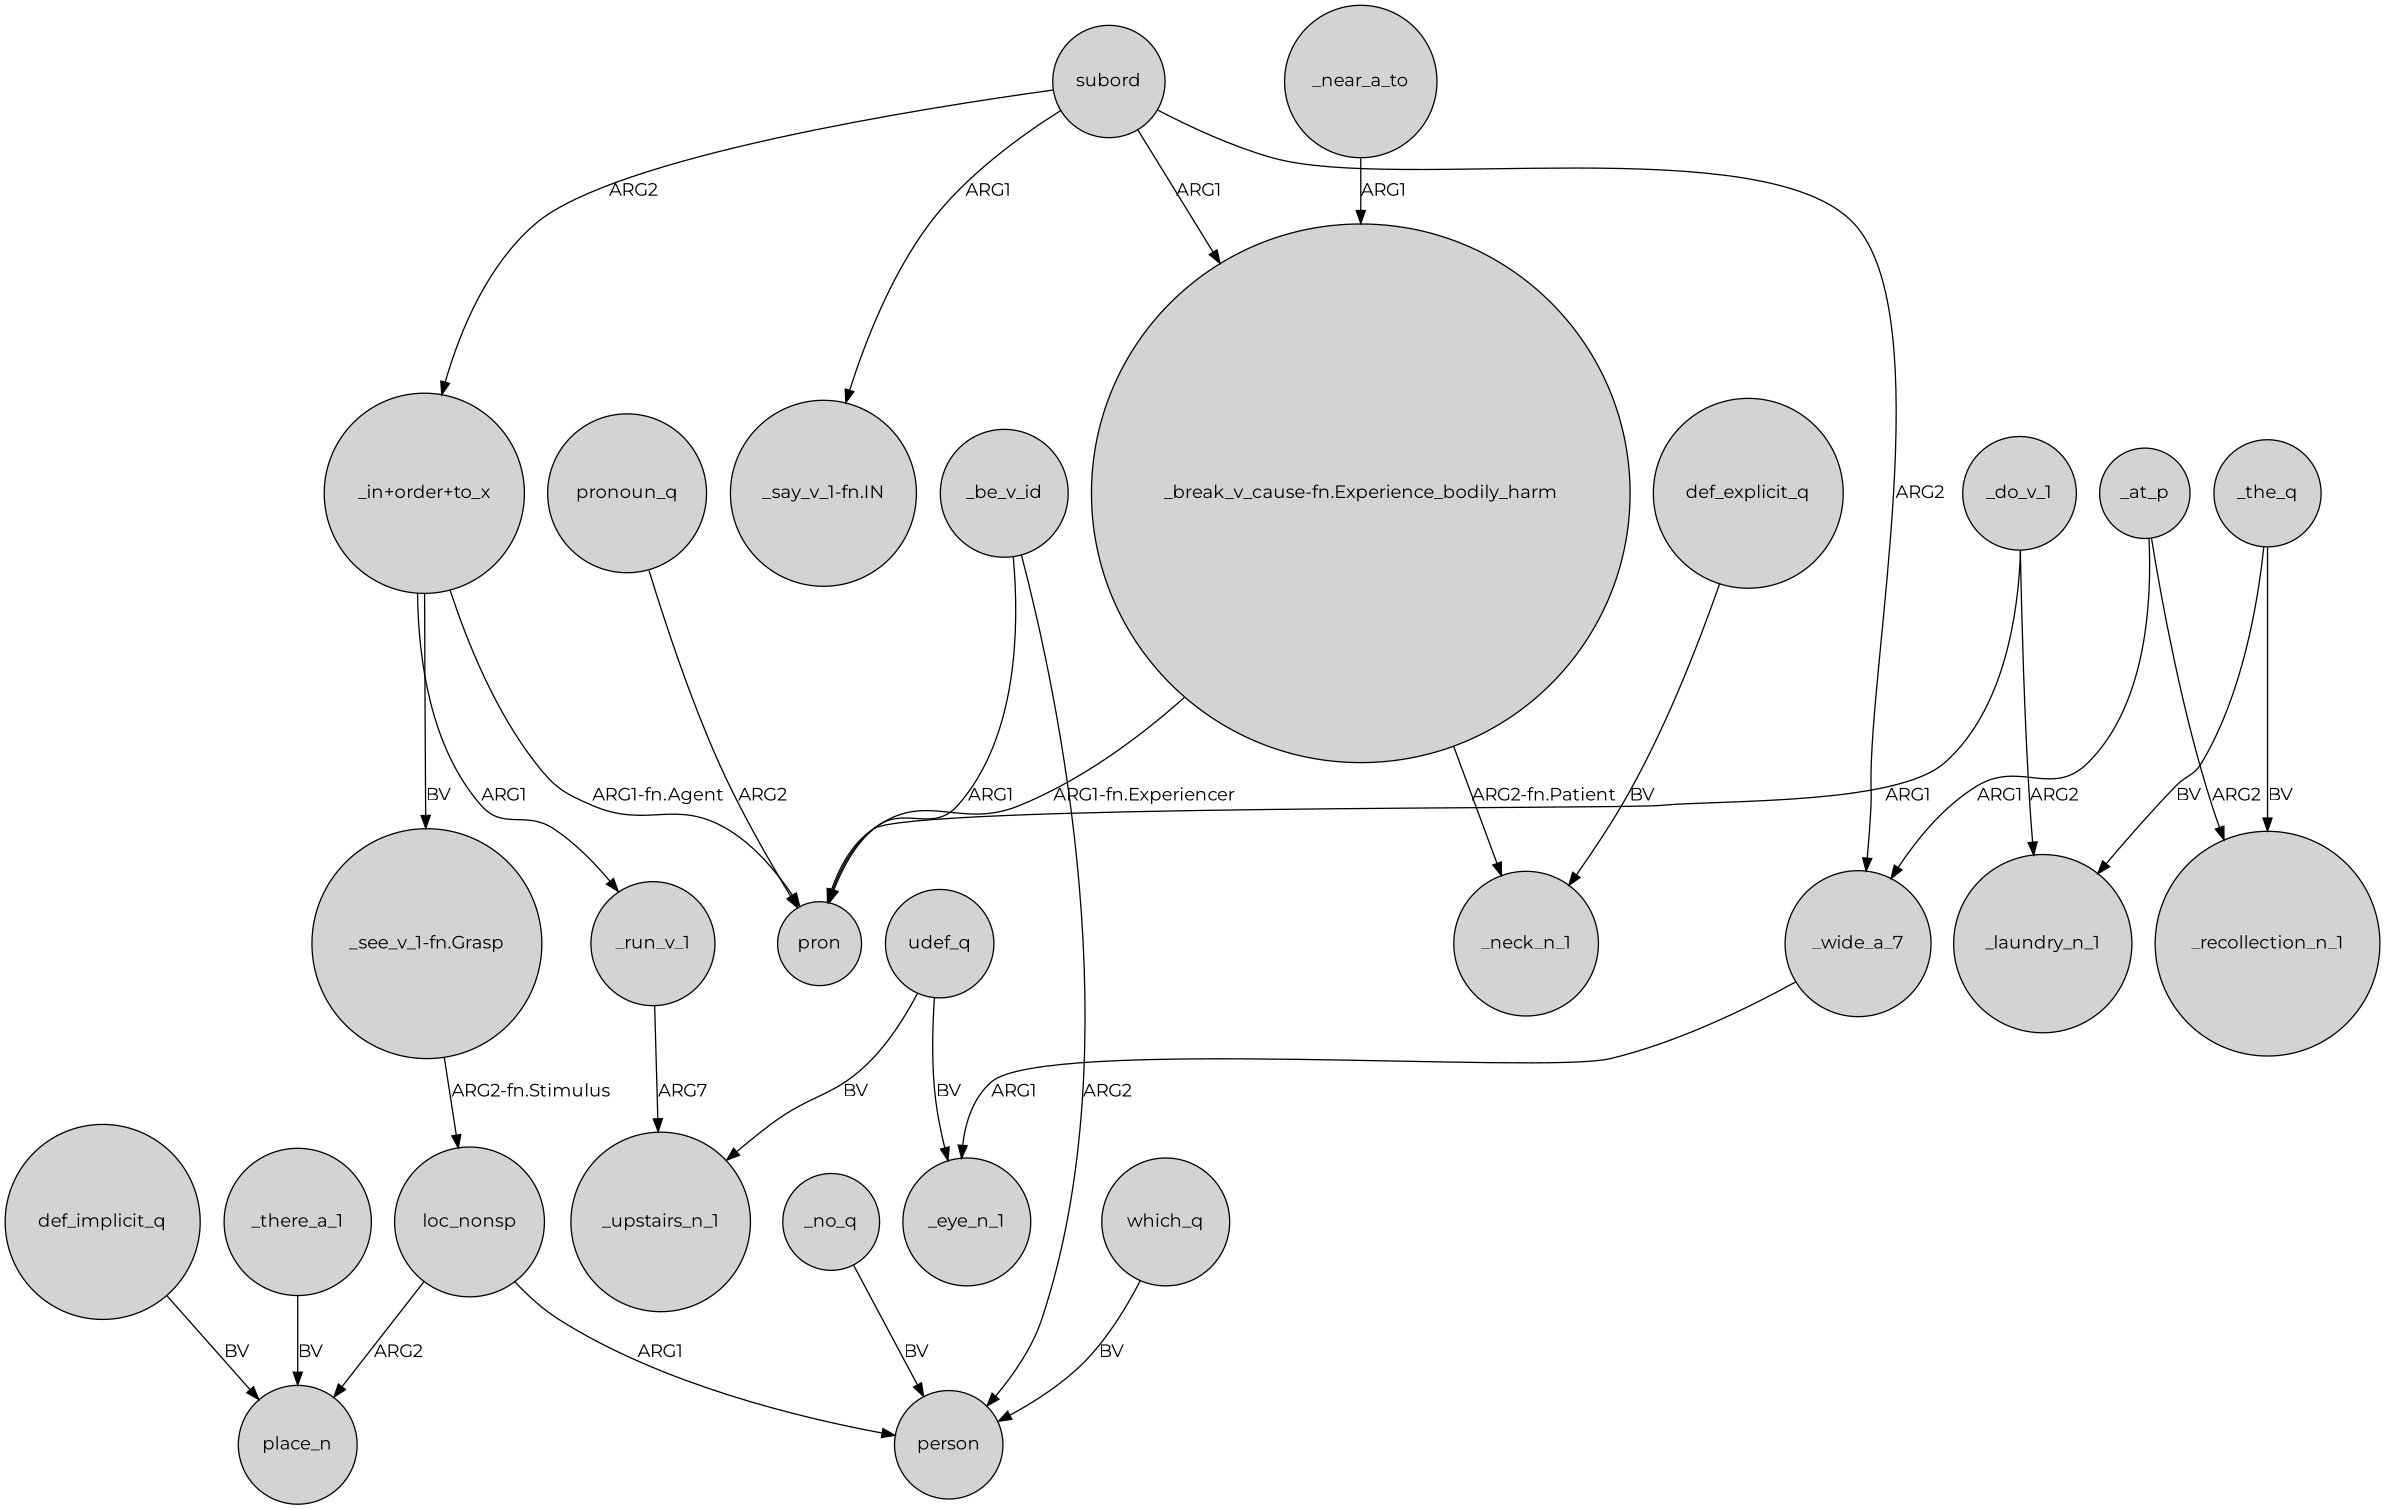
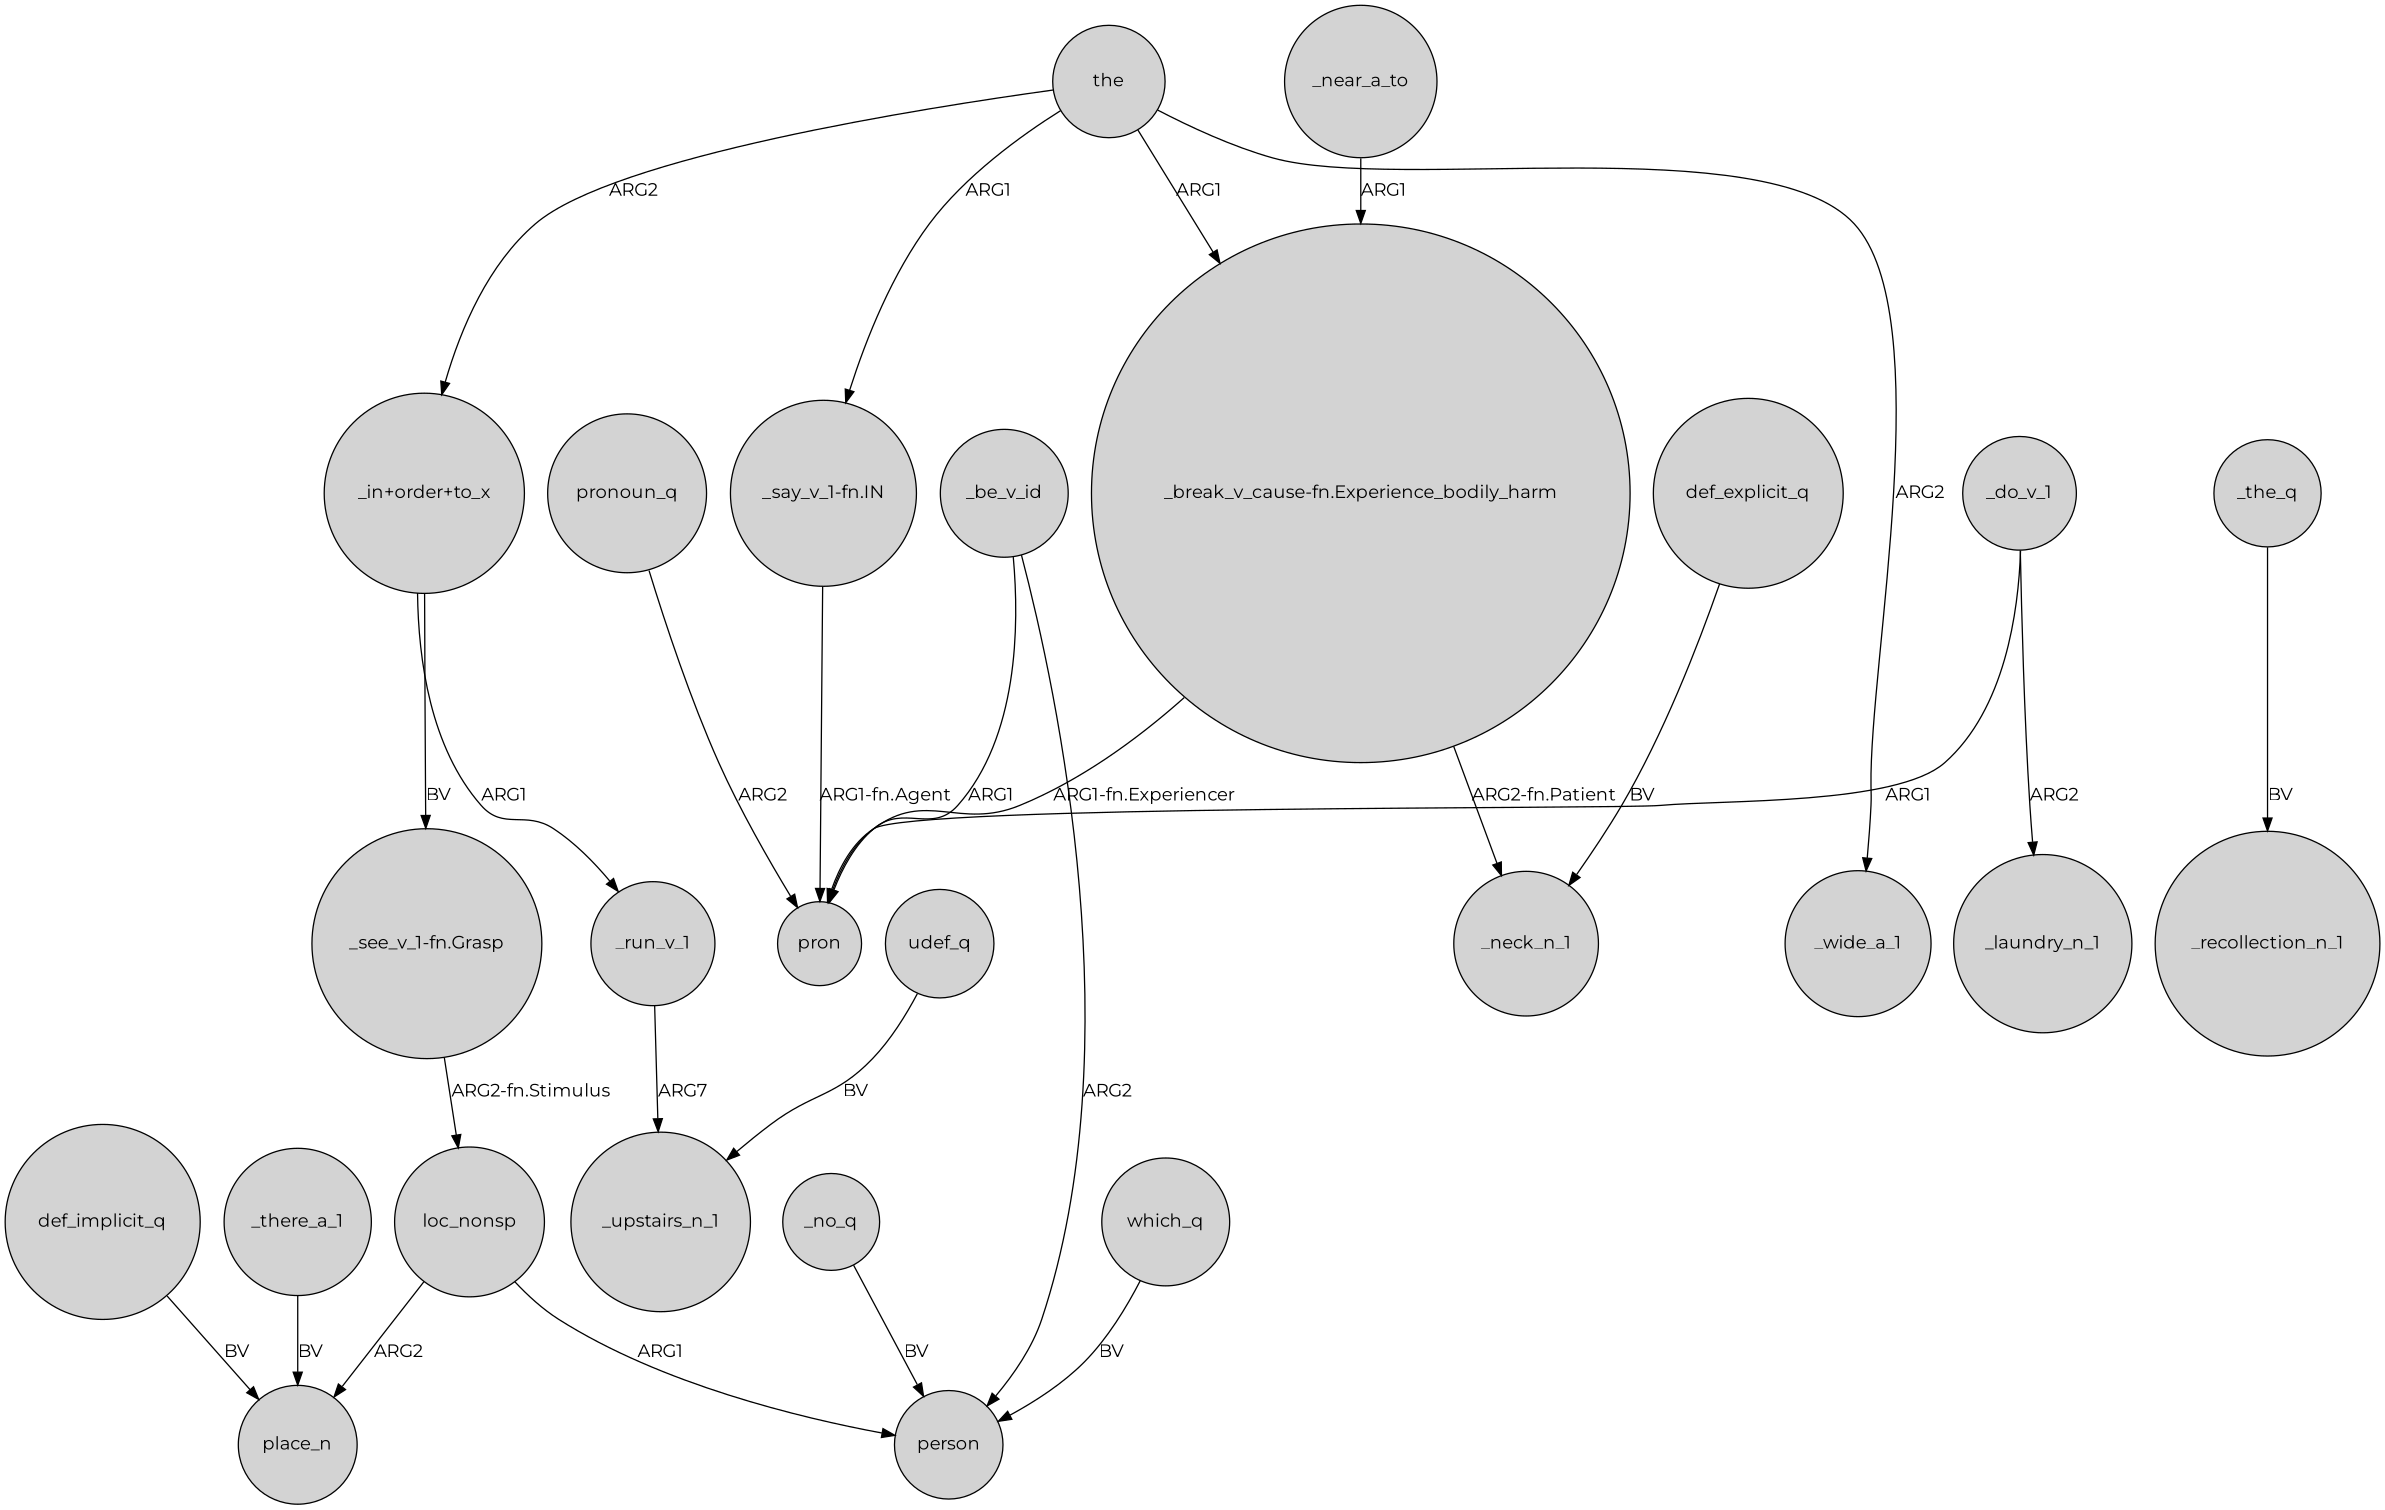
node "subord": label "subord" -> "the"
node "_at_p": removed
edge "_the_q" -> "_laundry_n_1": removed, label "BV"
edge "_in+order+to_x" -> "pron": now "_say_v_1-fn.IN" -> "pron"
node "_wide_a_7": label "_wide_a_7" -> "_wide_a_1"
node "_eye_n_1": removed
